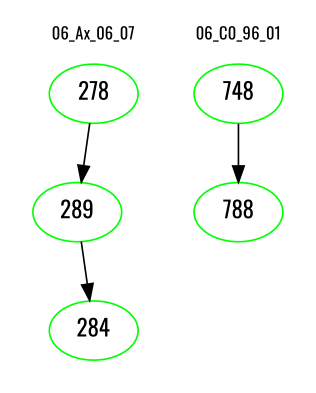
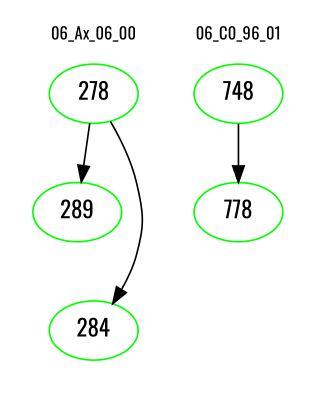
cluster "06_Ax_06_07": label "06_Ax_06_07" -> "06_Ax_06_00"
node "788": label "788" -> "778"
edge "289" -> "284": now "278" -> "284"
